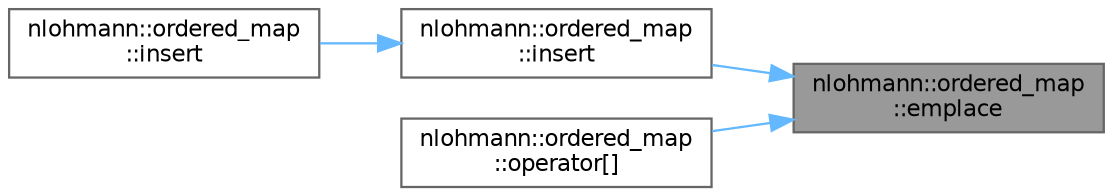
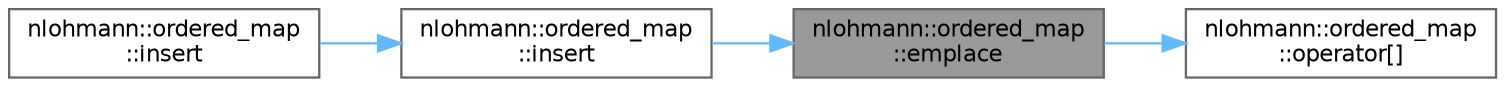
edge "nlohmann::ordered_map ::operator[]" -> "nlohmann::ordered_map ::emplace": reversed
